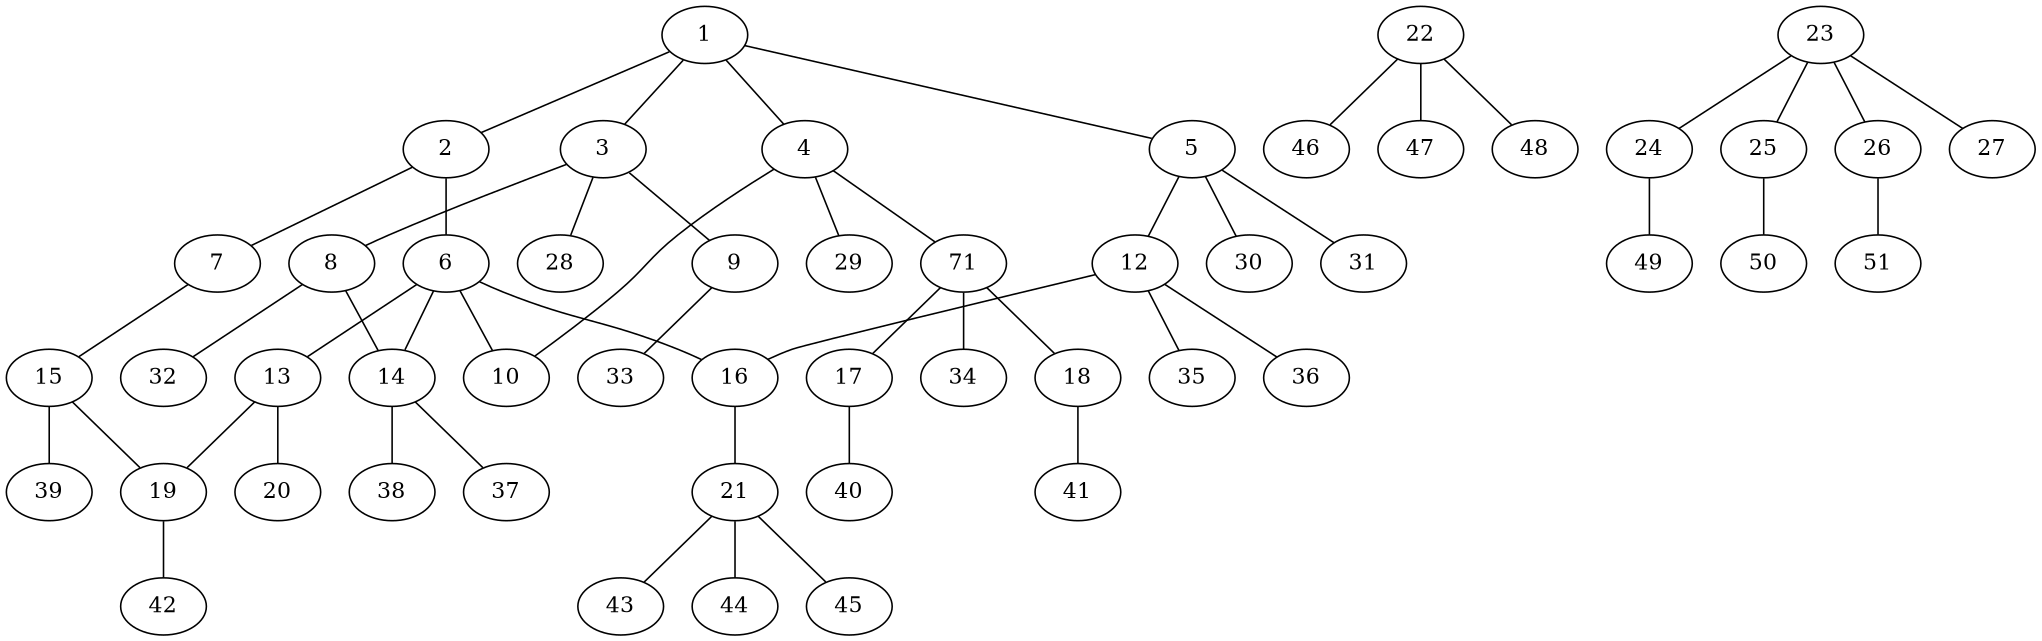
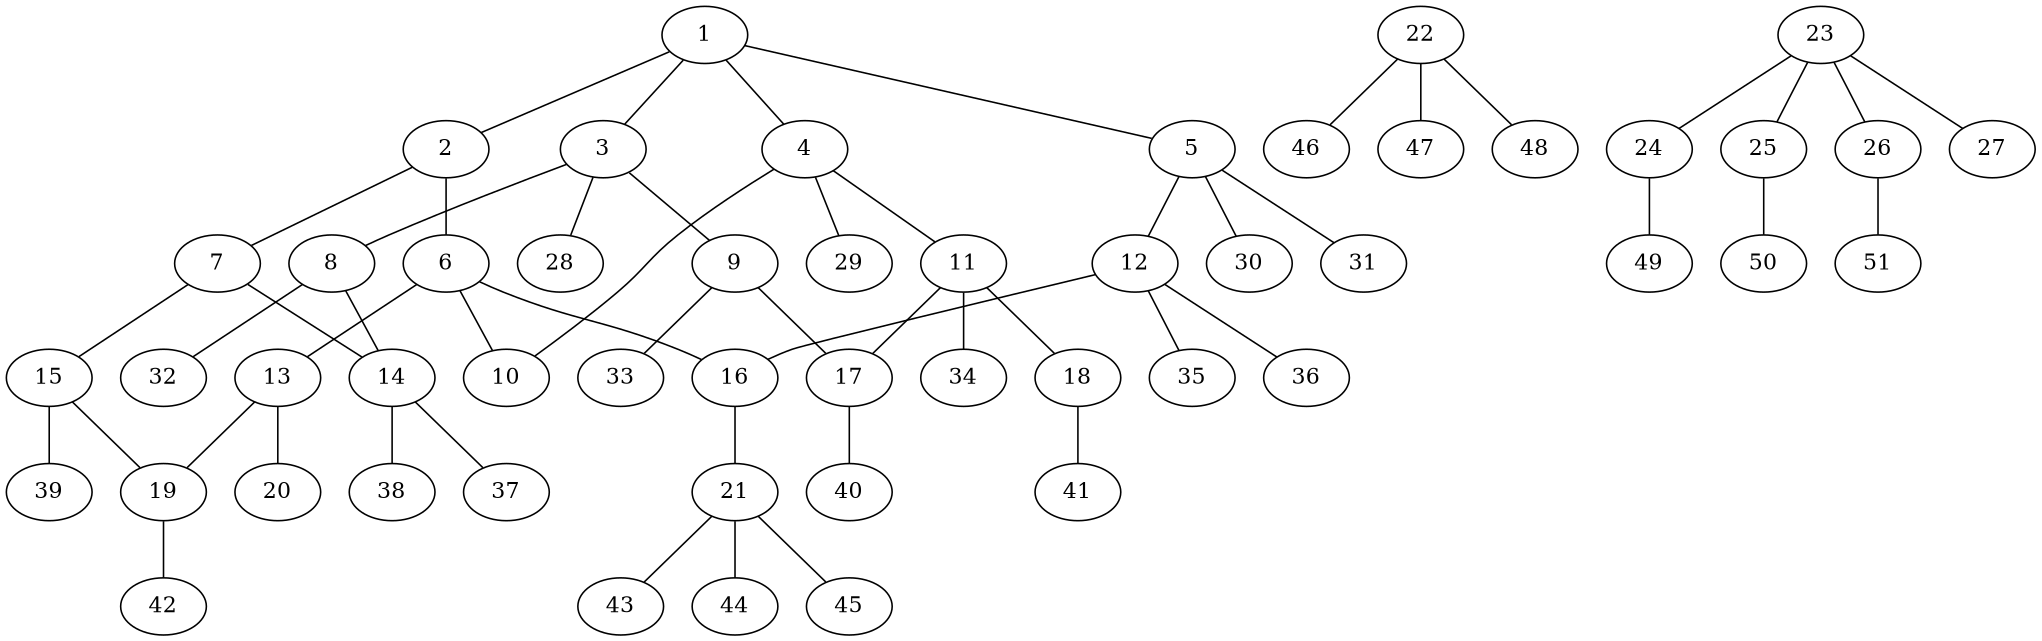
node "71": label "71" -> "11"
edge "6" -- "14": now "7" -- "14"
edge "9" -- "17": added
